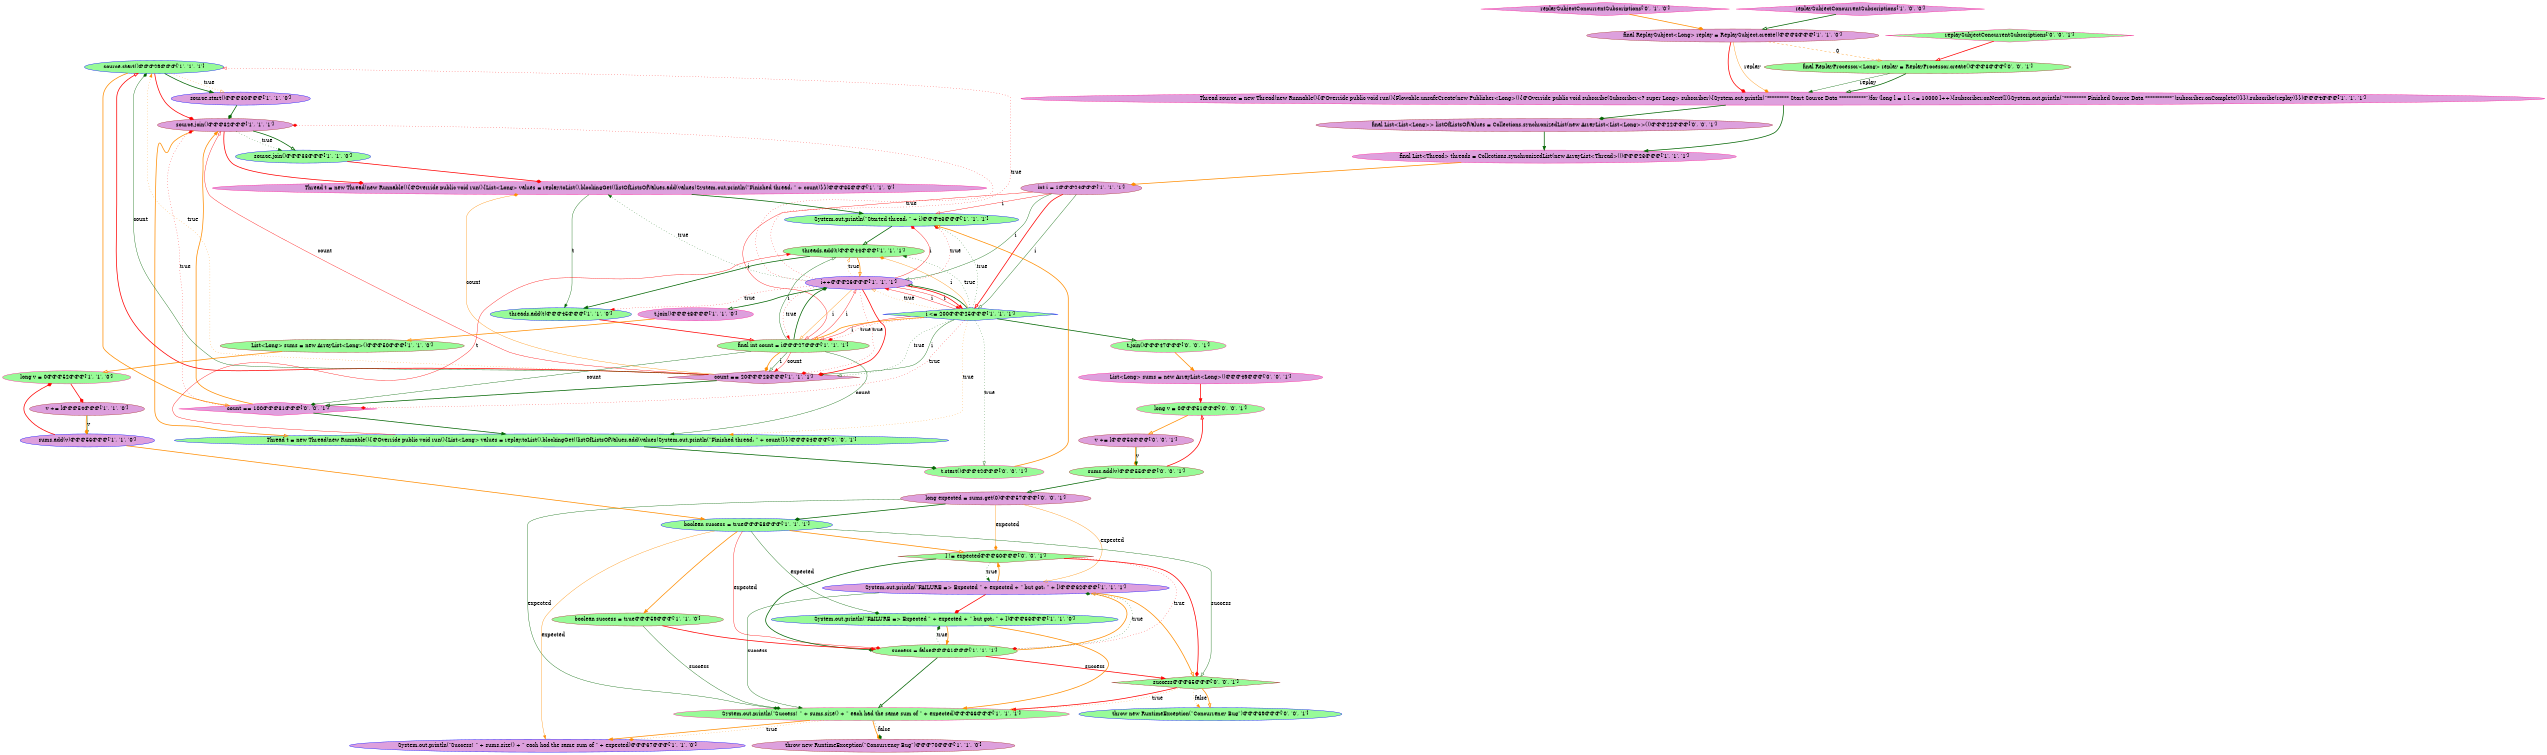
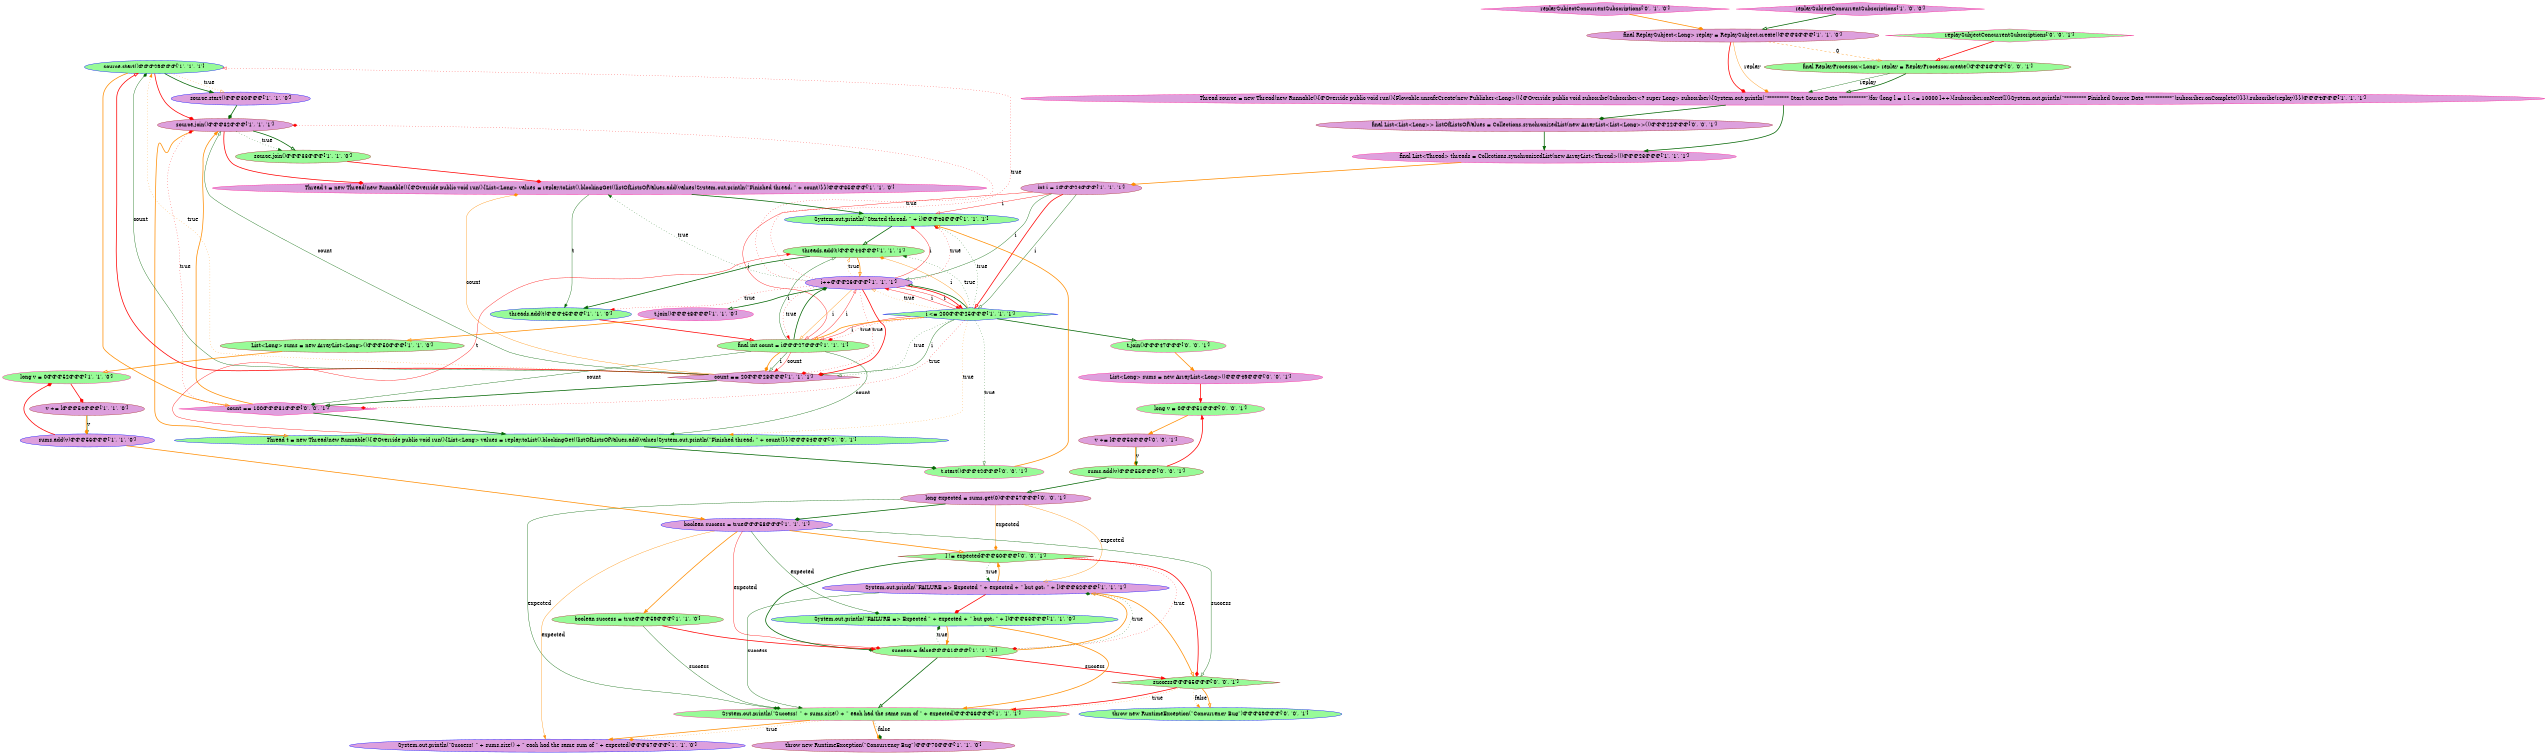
node "source.join()@@@33@@@['1', '1', '0']": color blue -> brown
edge "count == 20@@@28@@@['1', '1', '1']" -> "source.join()@@@32@@@['1', '1', '1']": color red -> darkgreen
edge "long v = 0@@@51@@@['0', '0', '1']" -> "v += l@@@53@@@['0', '0', '1']": arrowhead onormal -> normal
edge "sums.add(v)@@@55@@@['0', '0', '1']" -> "long v = 0@@@51@@@['0', '0', '1']": arrowhead onormal -> normal
node "boolean success = true@@@58@@@['1', '1', '1']": fillcolor palegreen -> plum
